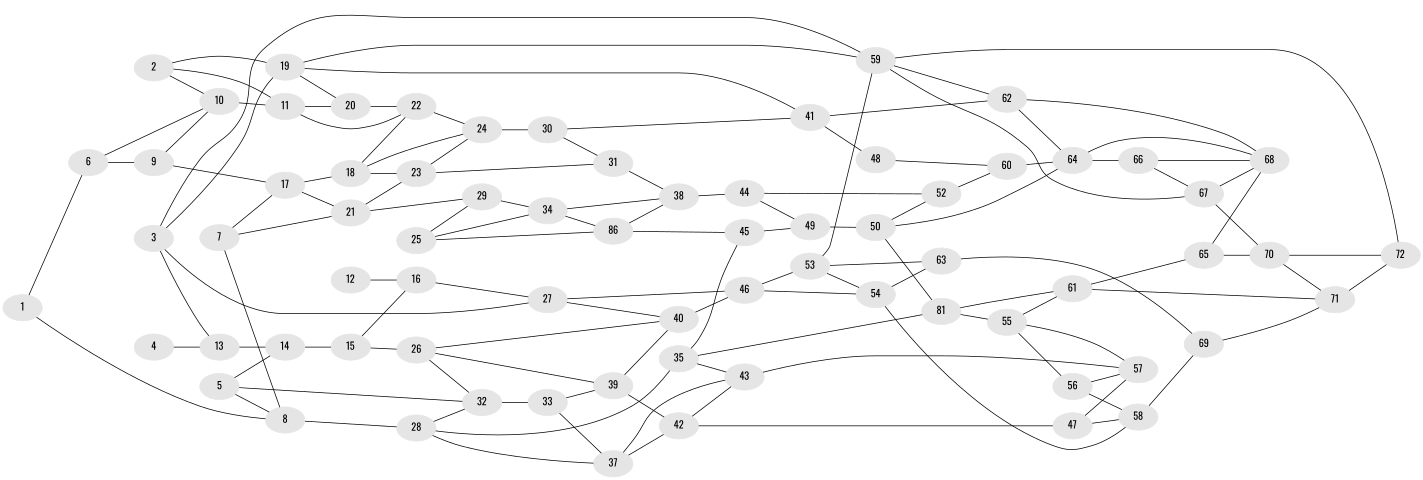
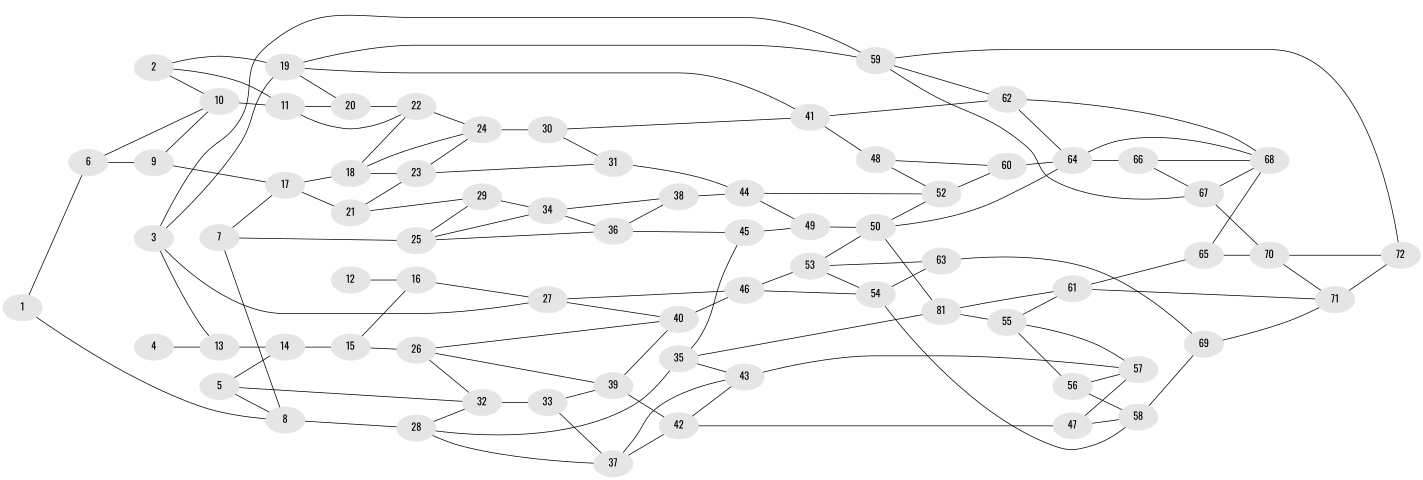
edge "59" -- "53": now "50" -- "53"
edge "48" -- "52": added
edge "31" -- "38": now "31" -- "44"
edge "21" -- "7": now "25" -- "7"
node "86": label "86" -> "36"
